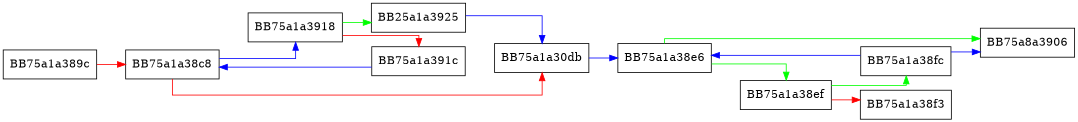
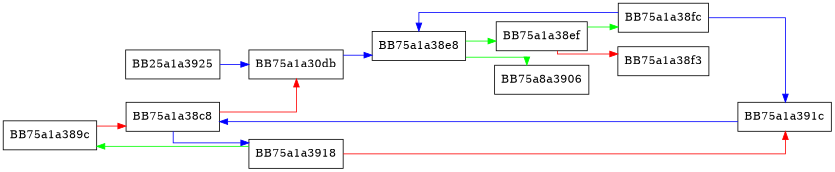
edge "BB75a1a3918" -> "BB25a1a3925": now "BB75a1a3918" -> "BB75a1a389c"
edge "BB75a1a38fc" -> "BB75a8a3906": now "BB75a1a38fc" -> "BB75a1a391c"
node "BB75a1a38e6": label "BB75a1a38e6" -> "BB75a1a38e8"
